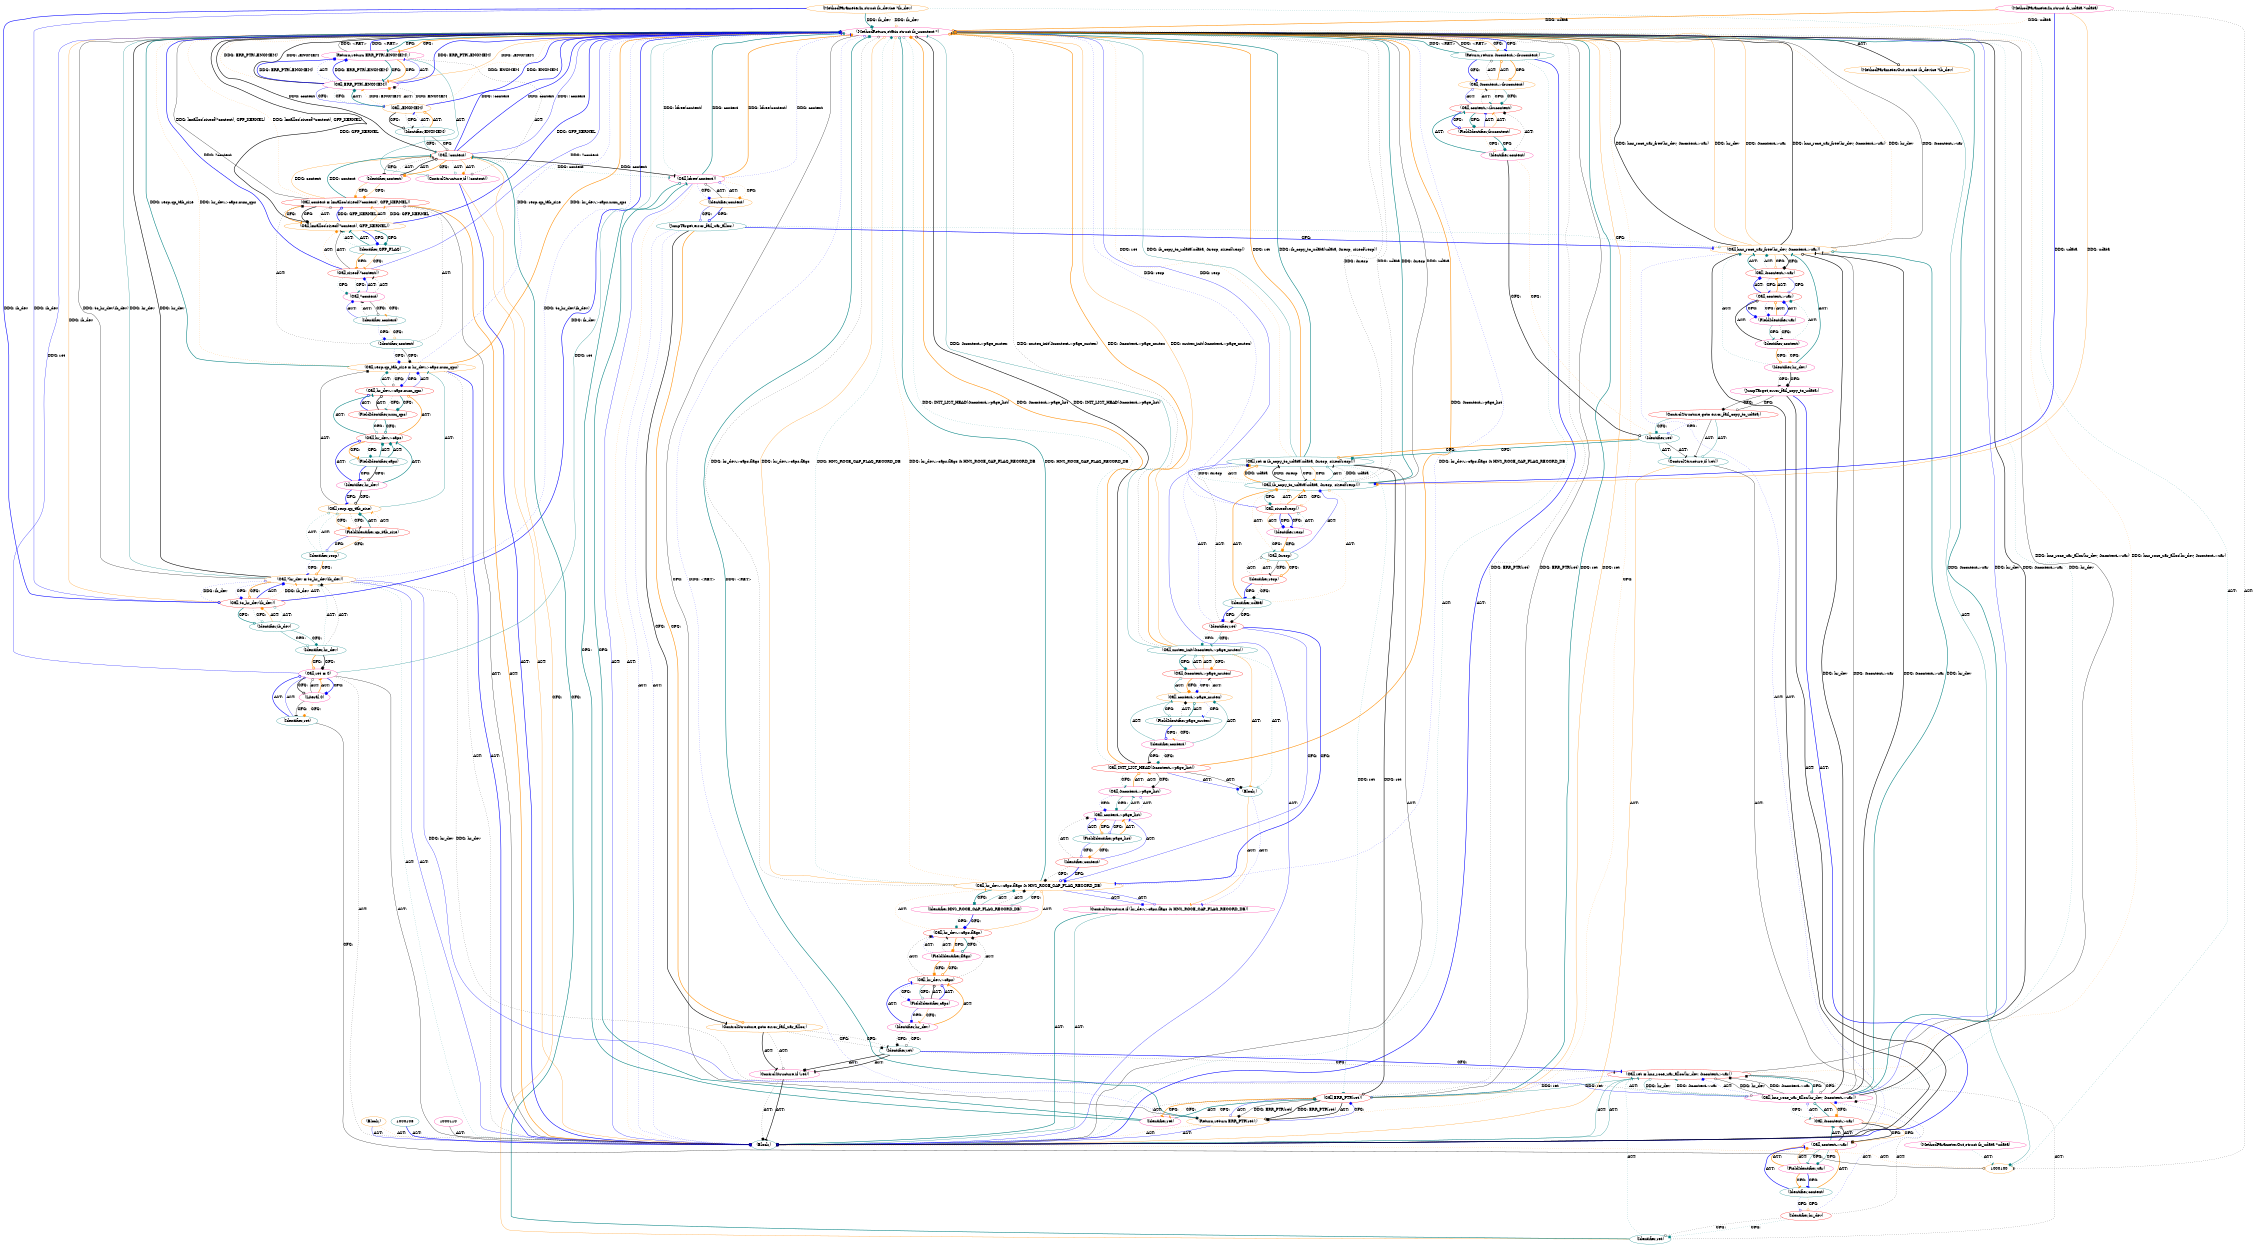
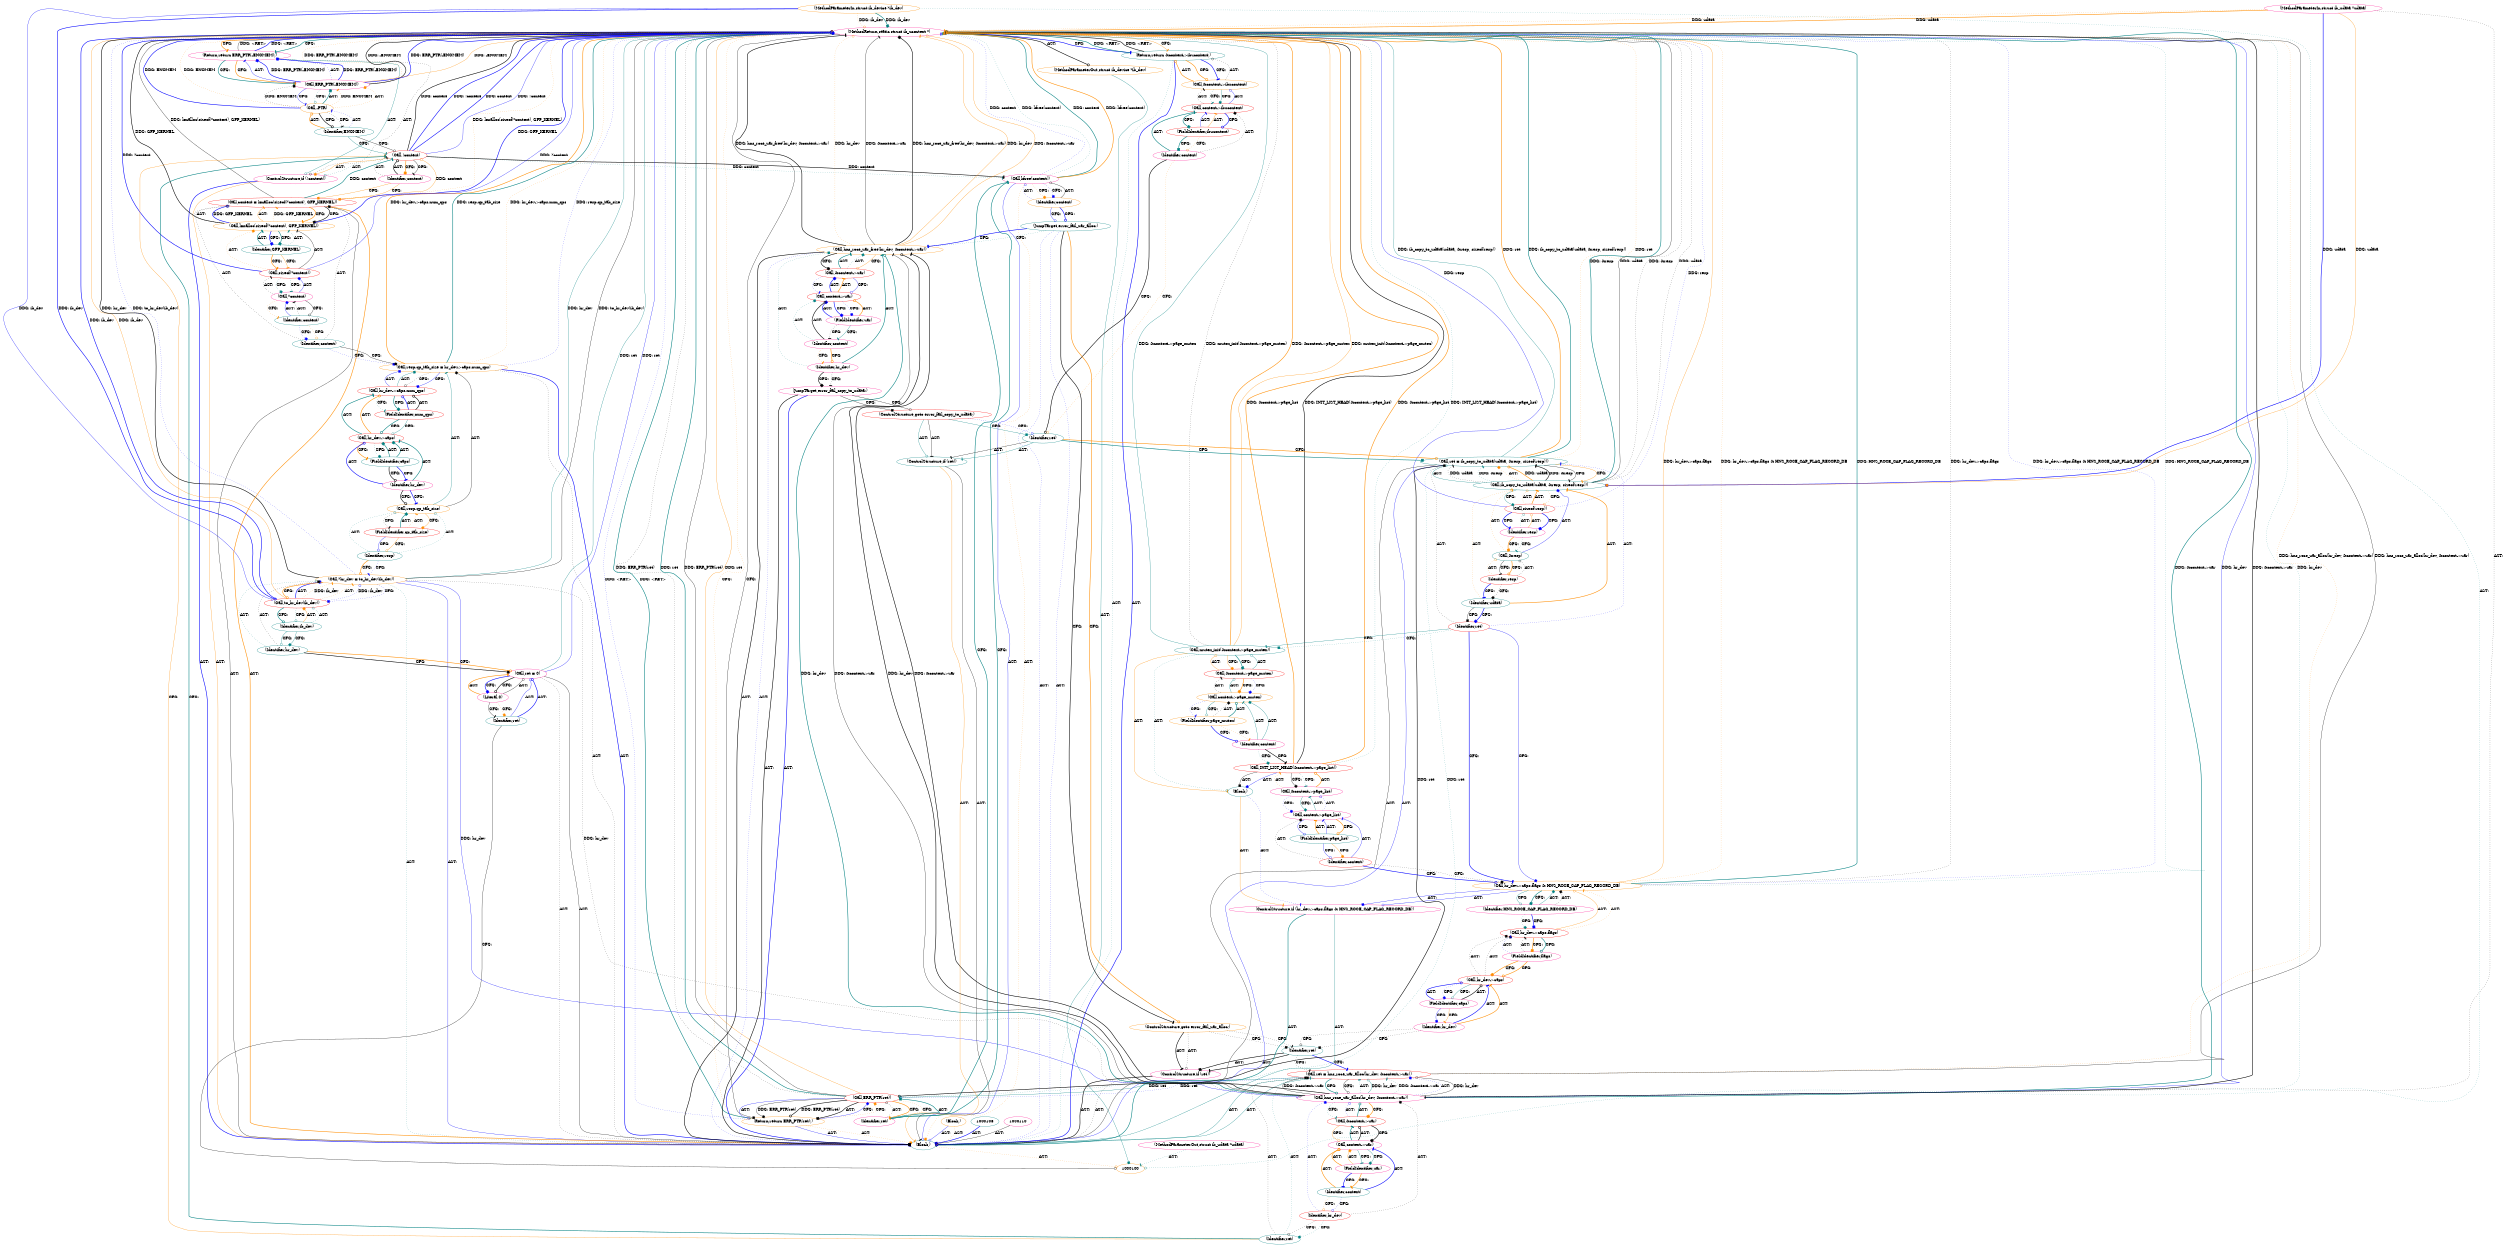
node "(Call,-ENOMEM)": label "(Call,-ENOMEM)" -> "(Call,-PTR)"
node "(Identifier,GFP_FLAG)": label "(Identifier,GFP_FLAG)" -> "(Identifier,GFP_KERNEL)"
edge "(MethodParameterIn,struct ib_udata *udata)" -> "1000100": now "(MethodParameterIn,struct ib_udata *udata)" -> "(Call,hns_roce_uar_alloc(hr_dev, &context->uar))"
node "(FieldIdentifier,page_mutex)": color teal -> darkorange
